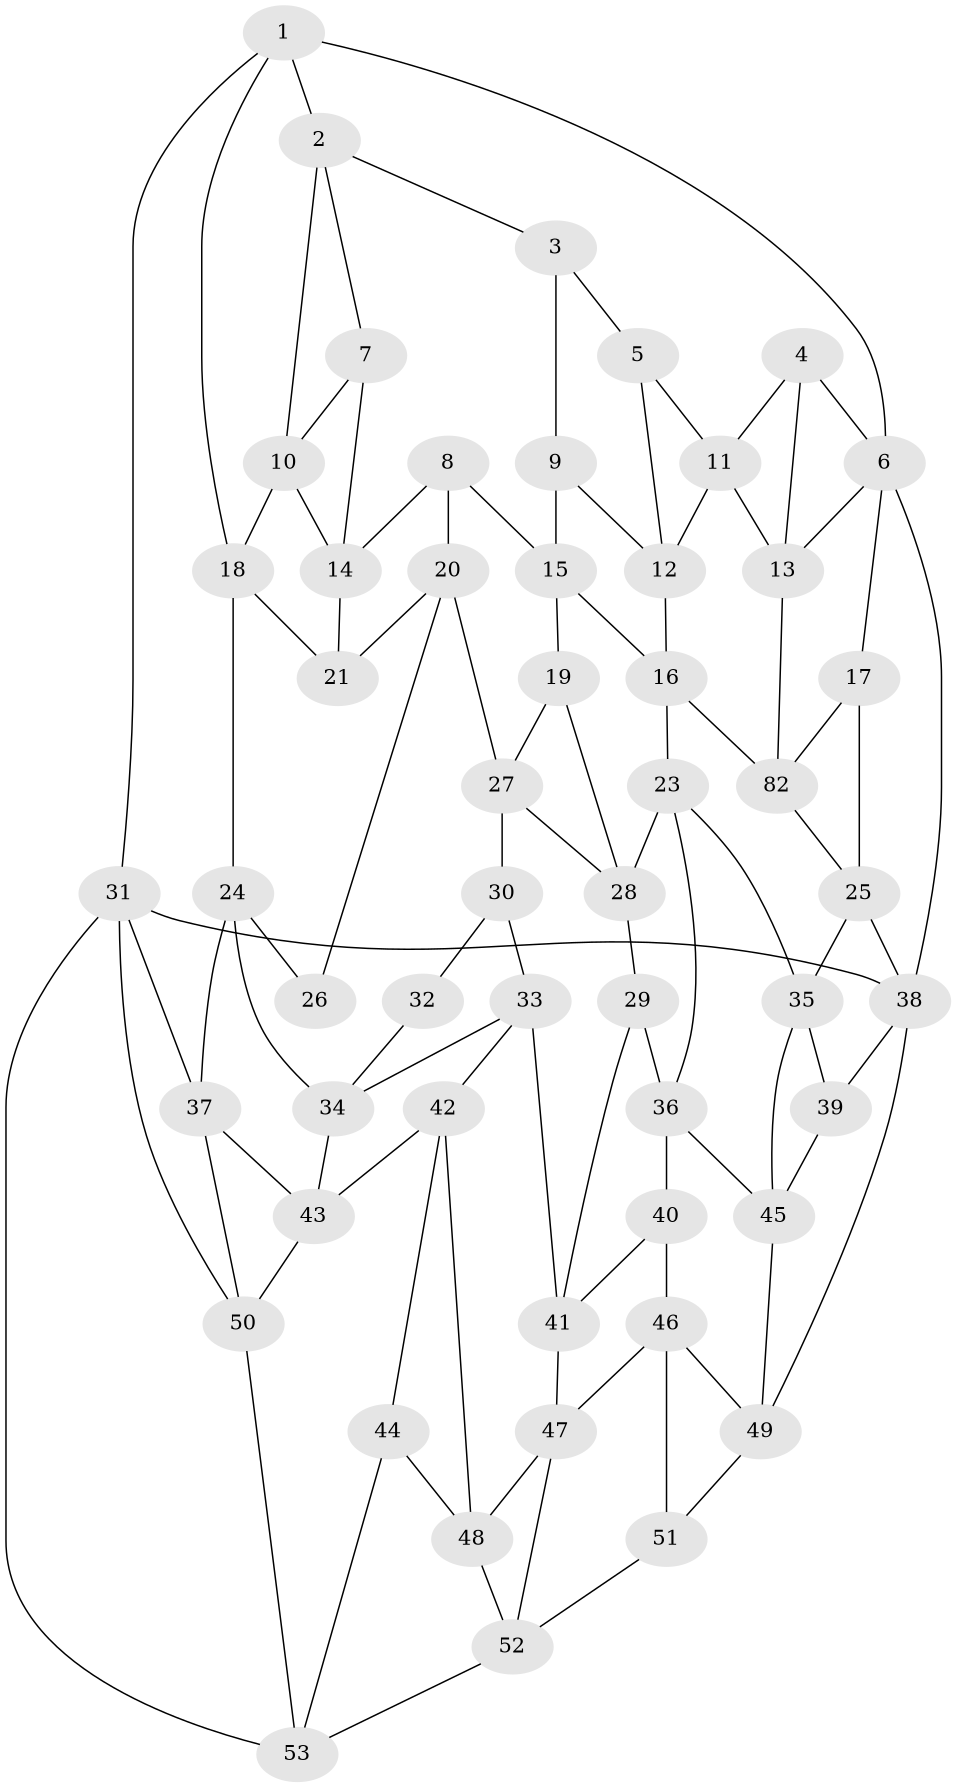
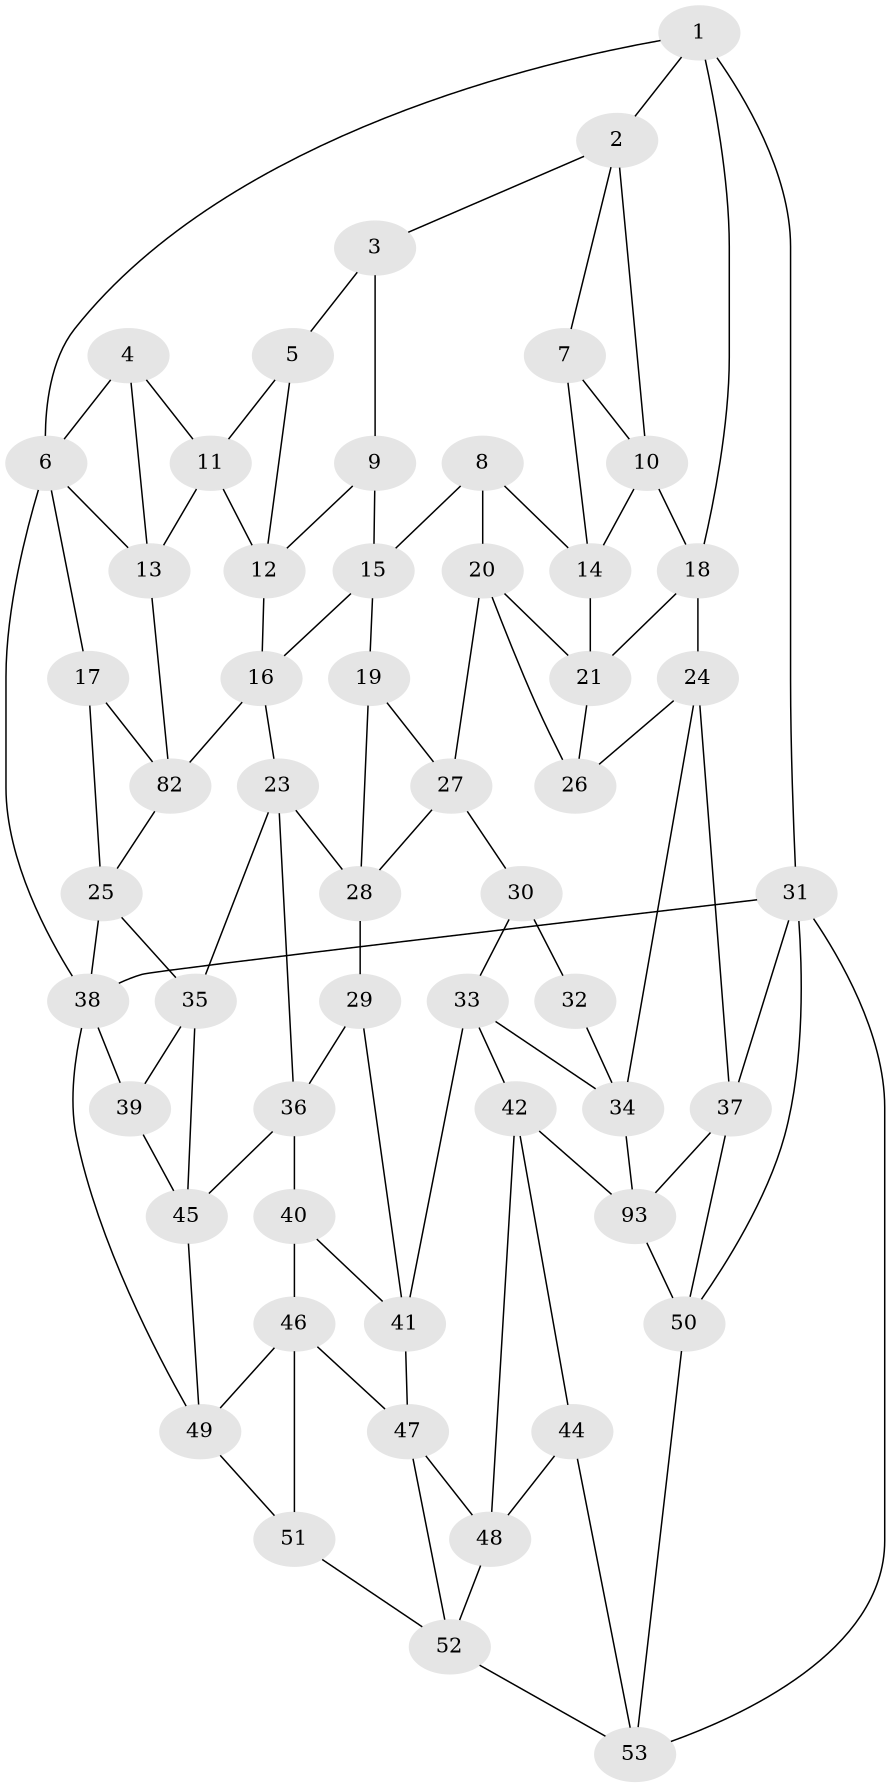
edge "21" -- "26": added
node "43": label "43" -> "93"
